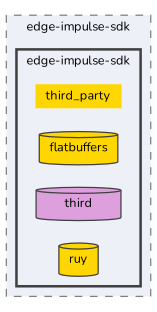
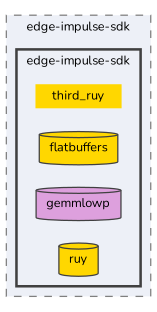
node "third_party": label "third_party" -> "third_ruy"
node "third": label "third" -> "gemmlowp"
